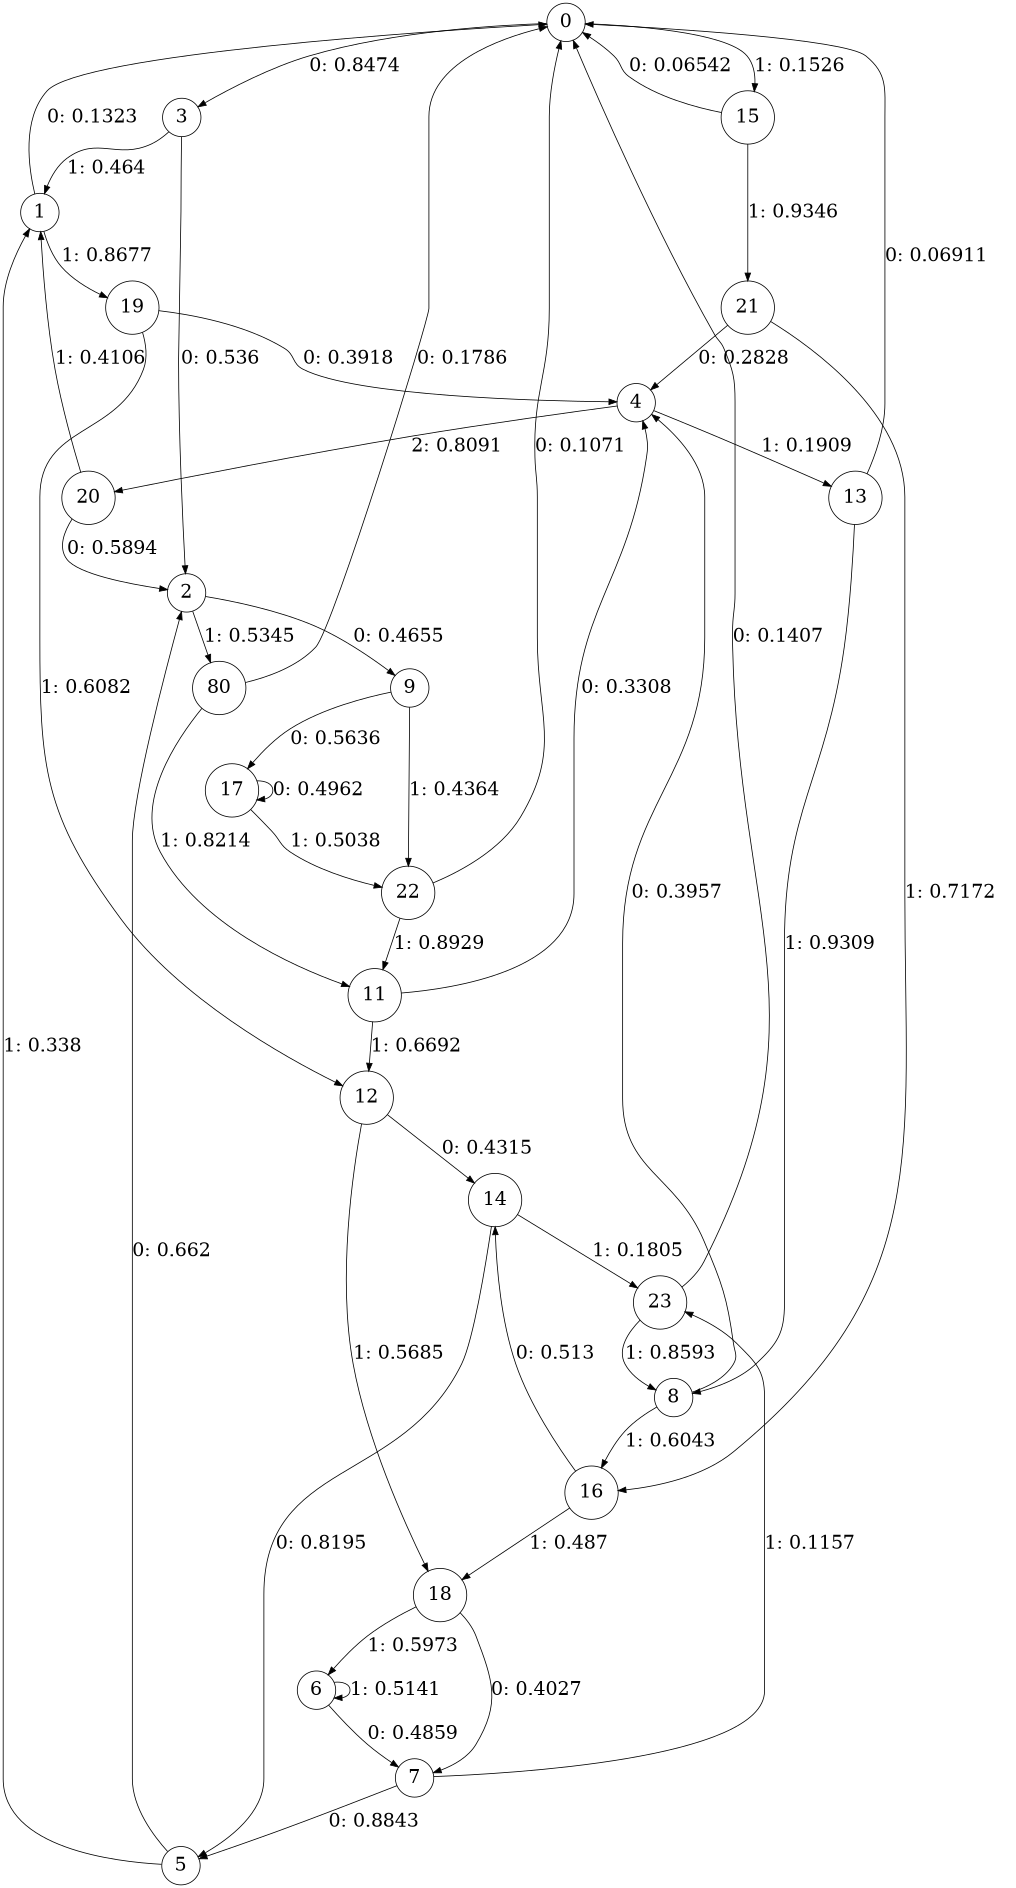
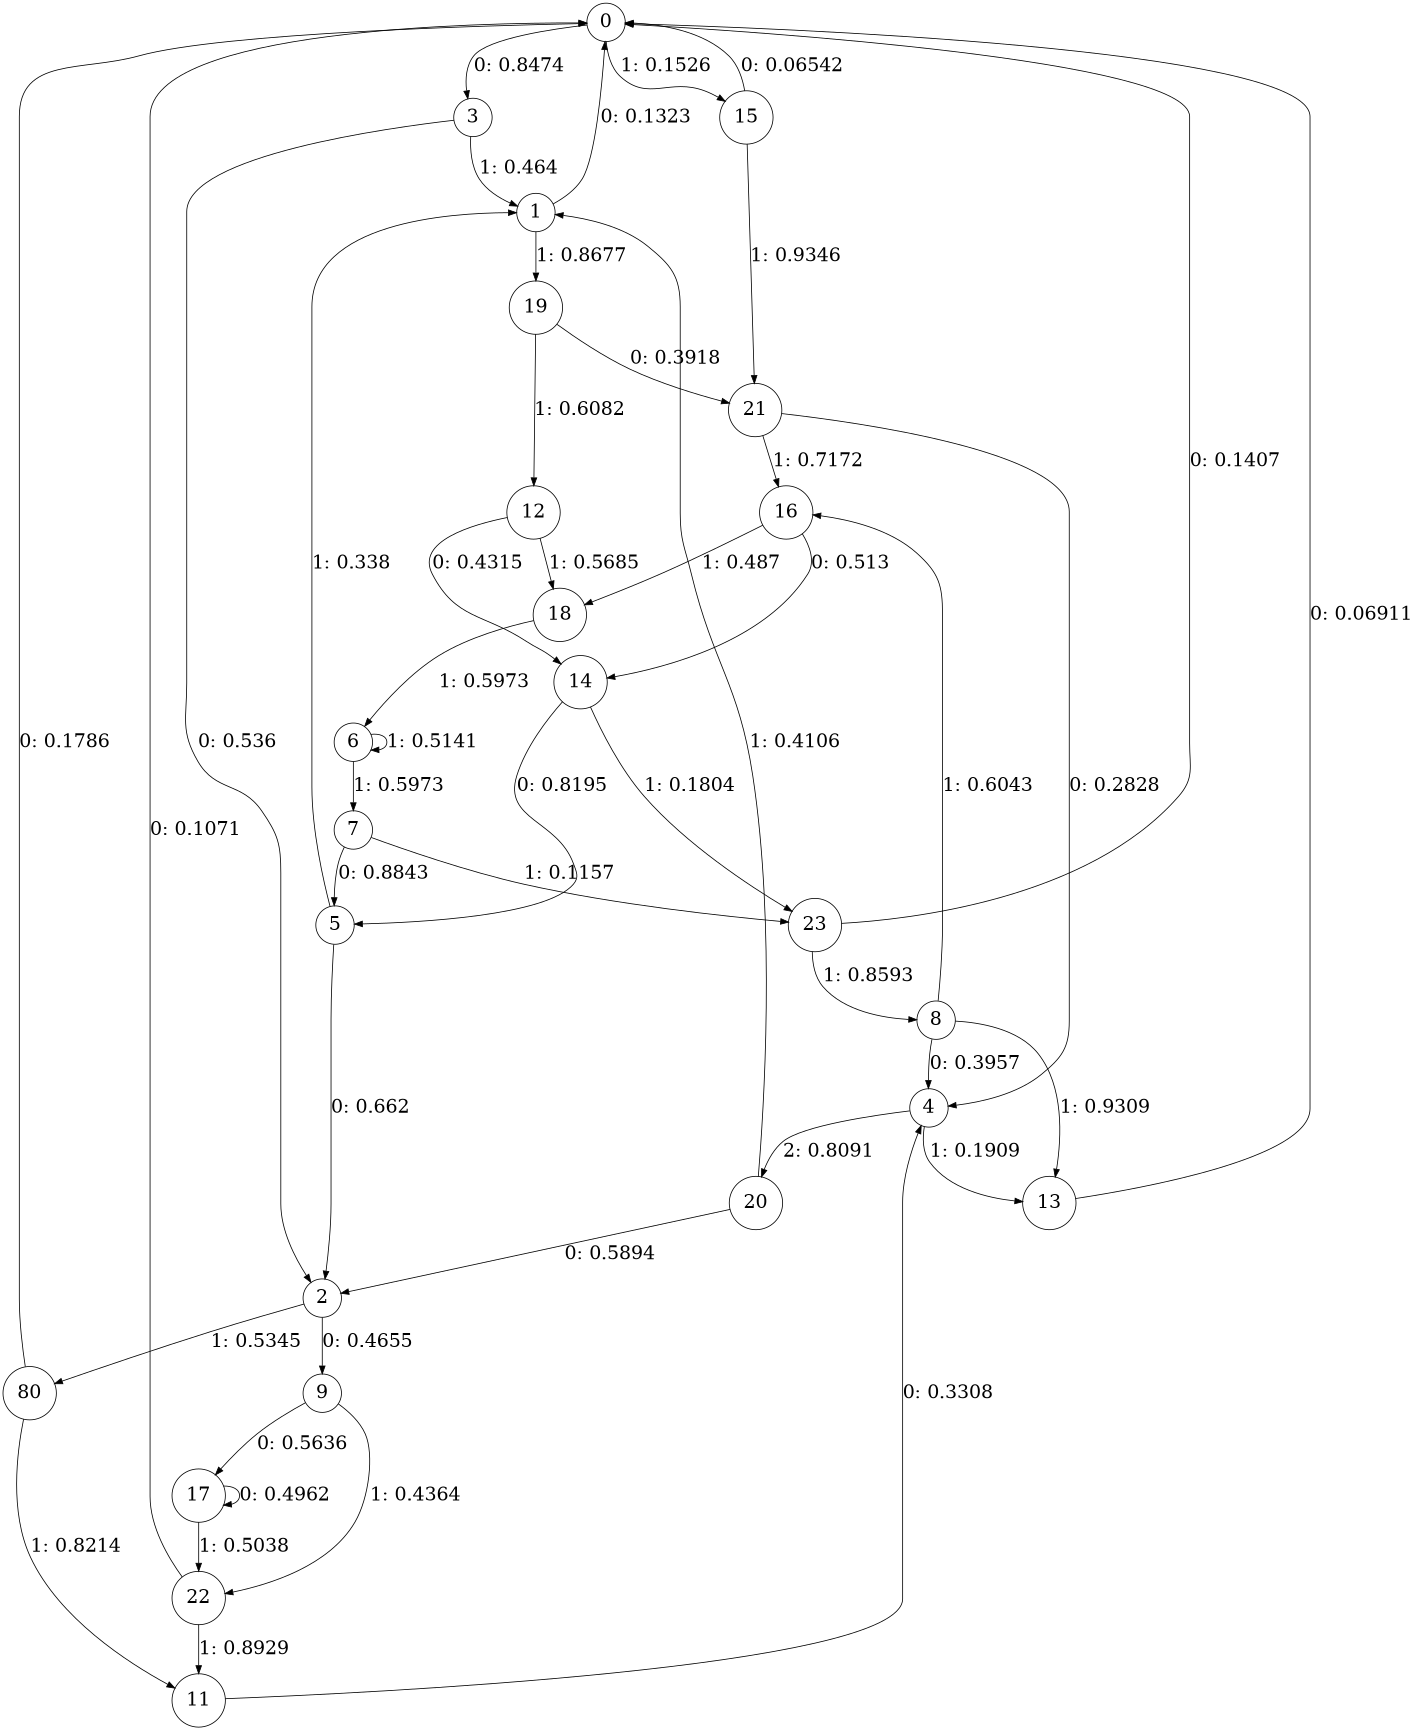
edge "19" -> "4": now "19" -> "21"
edge "13" -> "8": reversed
edge "11" -> "12": removed, label "1: 0.6692"
edge "14" -> "23": label "1: 0.1805   " -> "1: 0.1804   "
edge "18" -> "7": removed, label "0: 0.4027"
edge "6" -> "7": label "0: 0.4859   " -> "1: 0.5973   "
